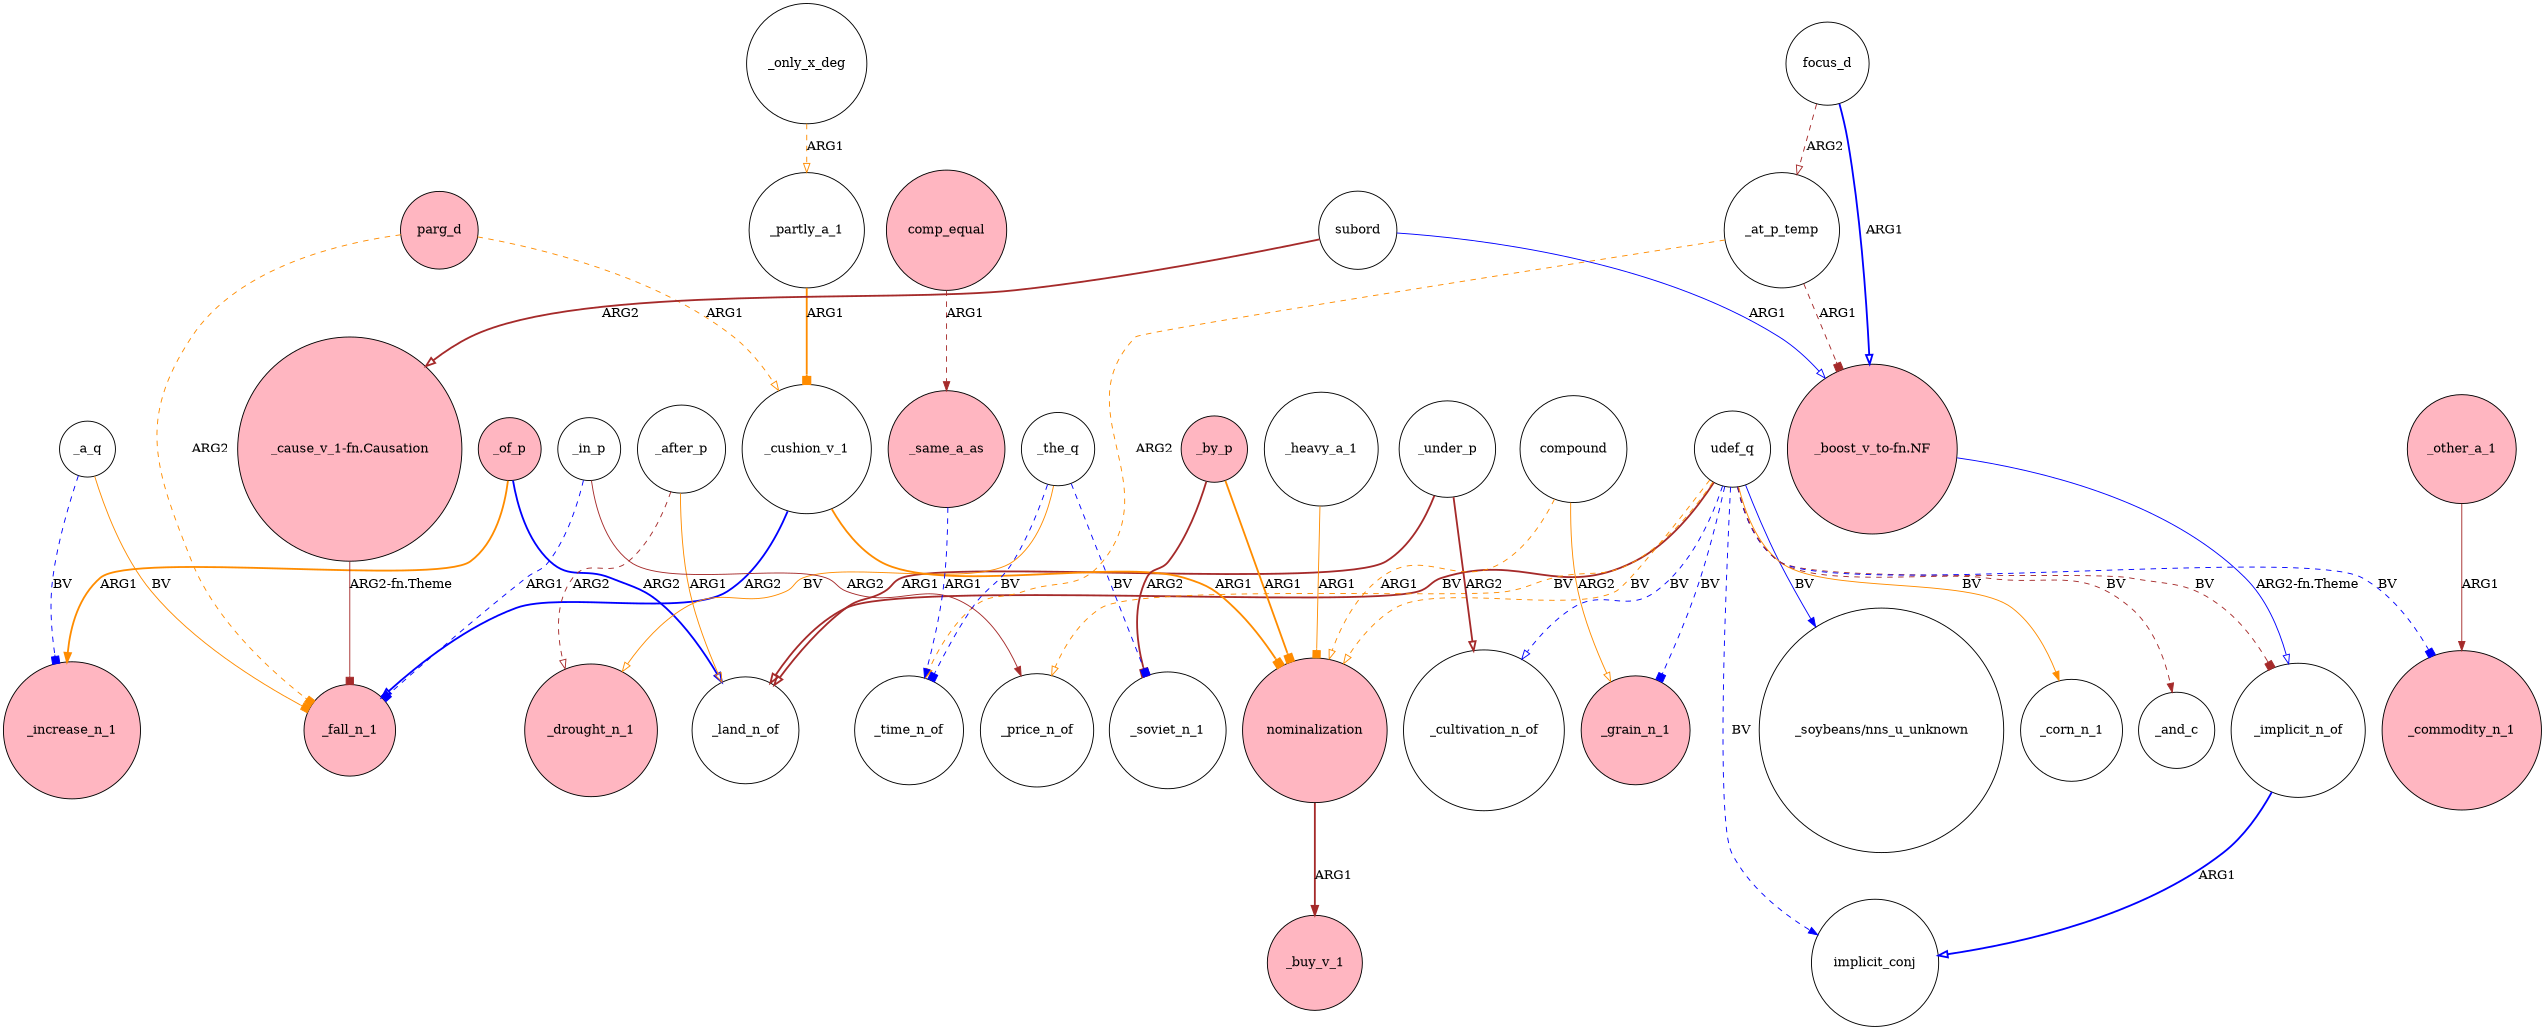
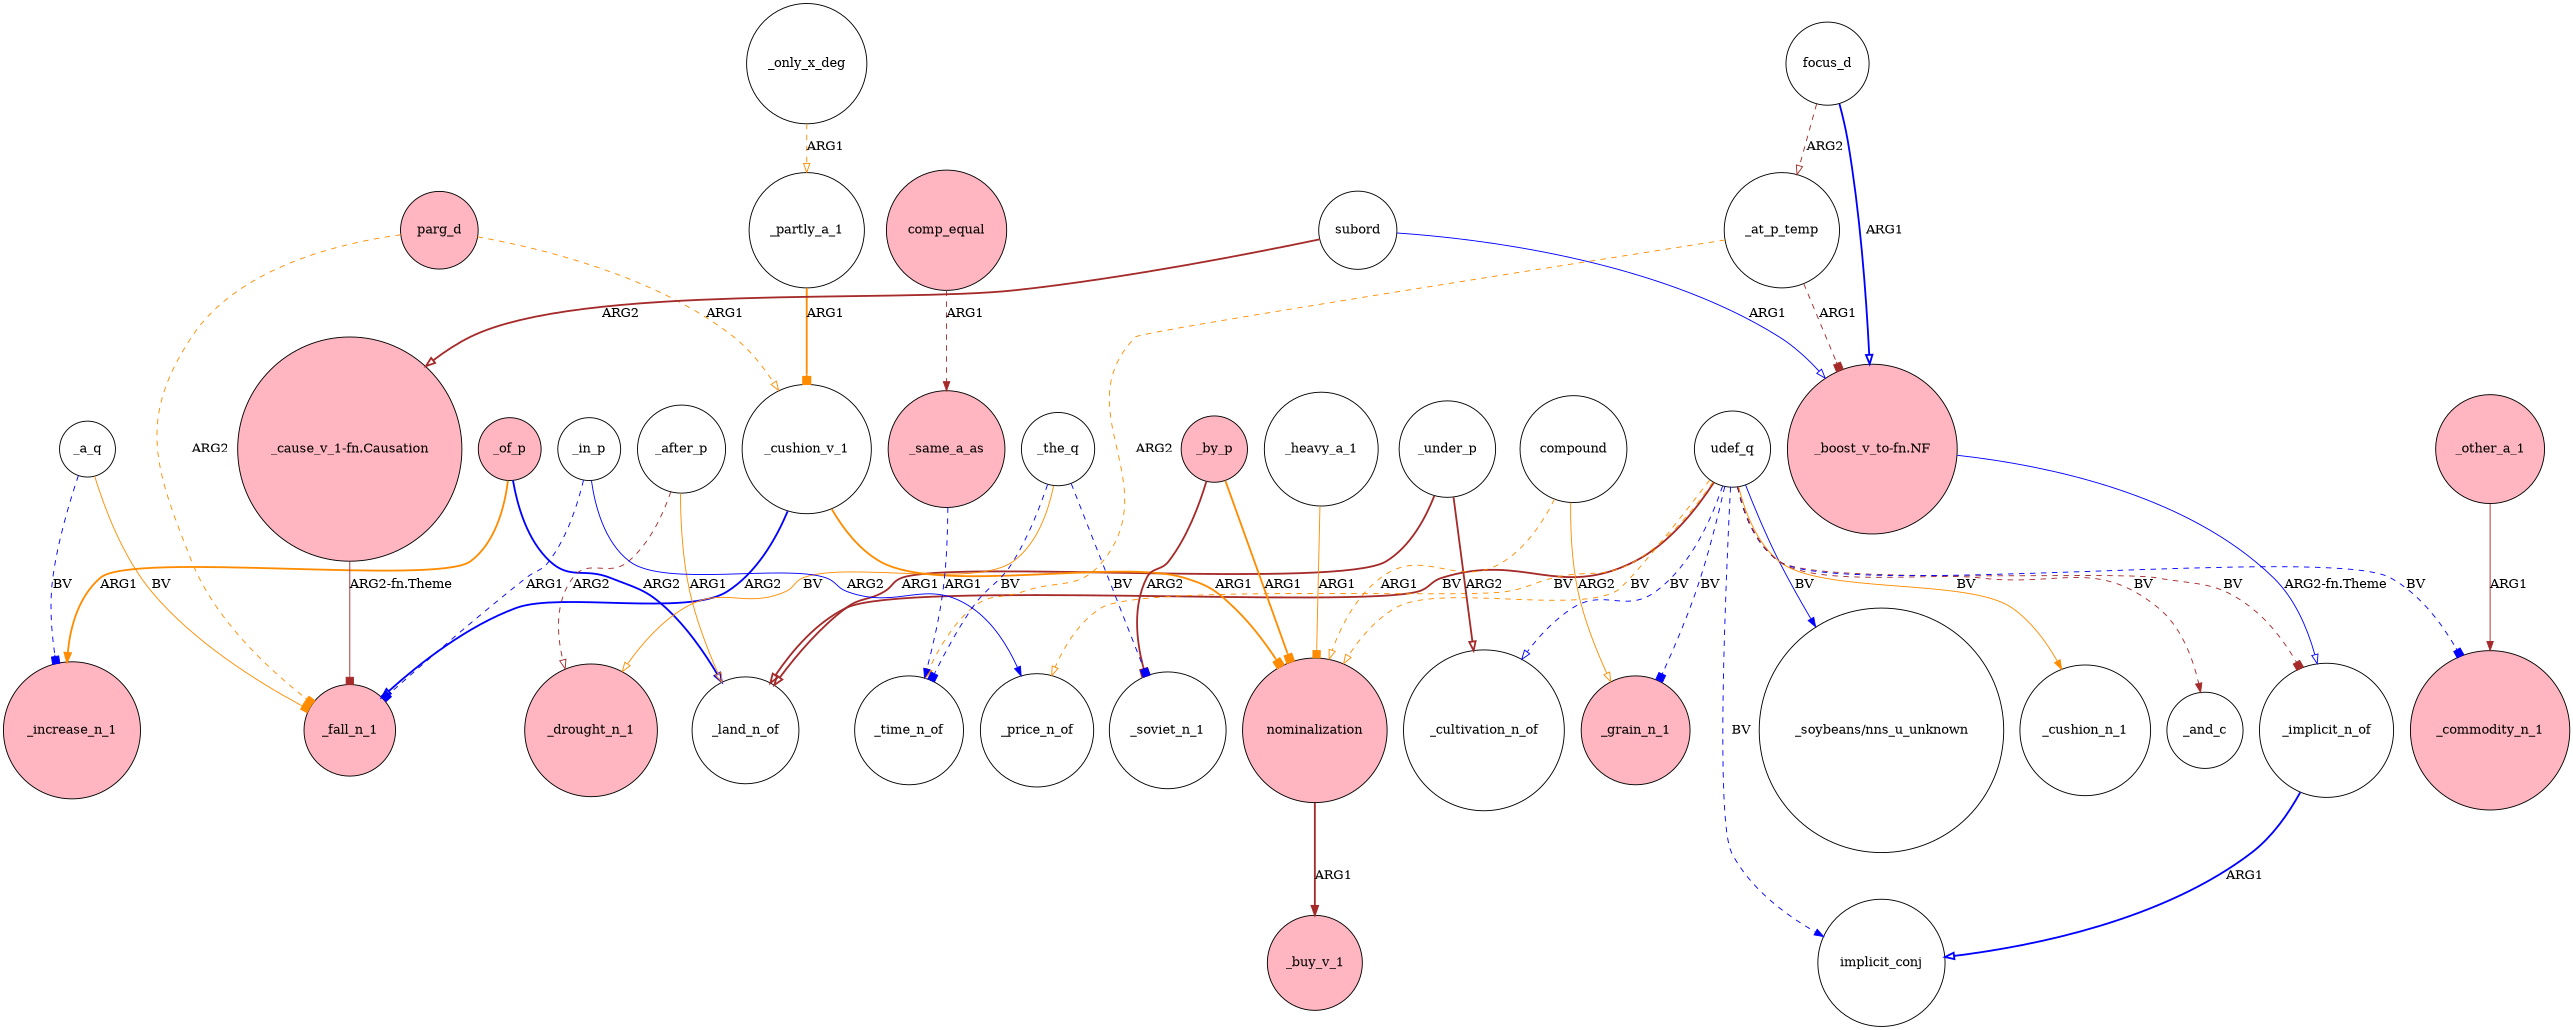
edge "_in_p" -> "_price_n_of": color brown -> blue
node "_corn_n_1": label "_corn_n_1" -> "_cushion_n_1"
